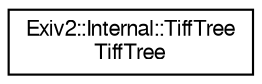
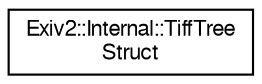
node "Exiv2::Internal::TiffTree TiffTree": label "Exiv2::Internal::TiffTree TiffTree" -> "Exiv2::Internal::TiffTree Struct"
